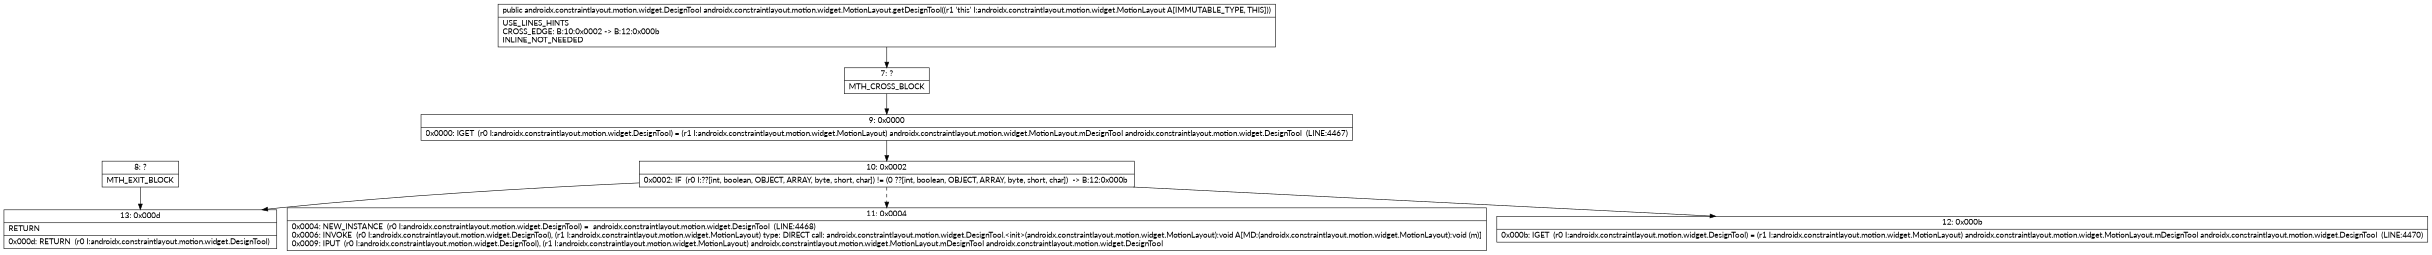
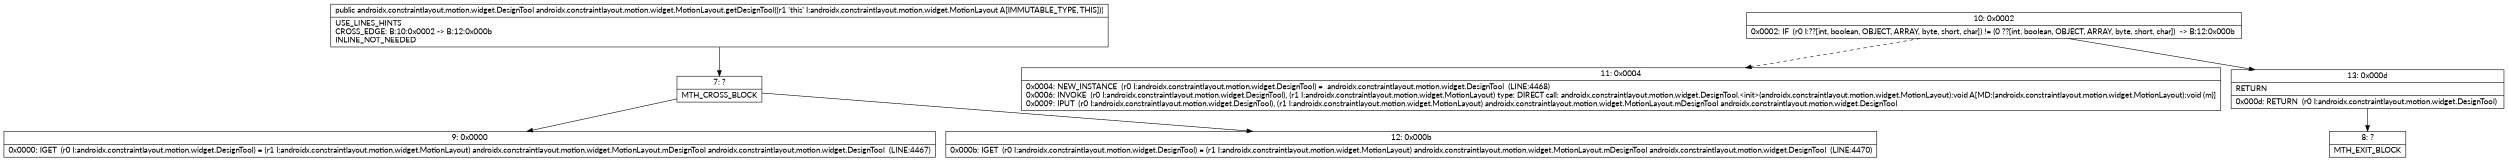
edge "9: 0x0000" -> "10: 0x0002": removed
edge "8: ?" -> "13: 0x000d": reversed
edge "10: 0x0002" -> "12: 0x000b": now "7: ?" -> "12: 0x000b"
